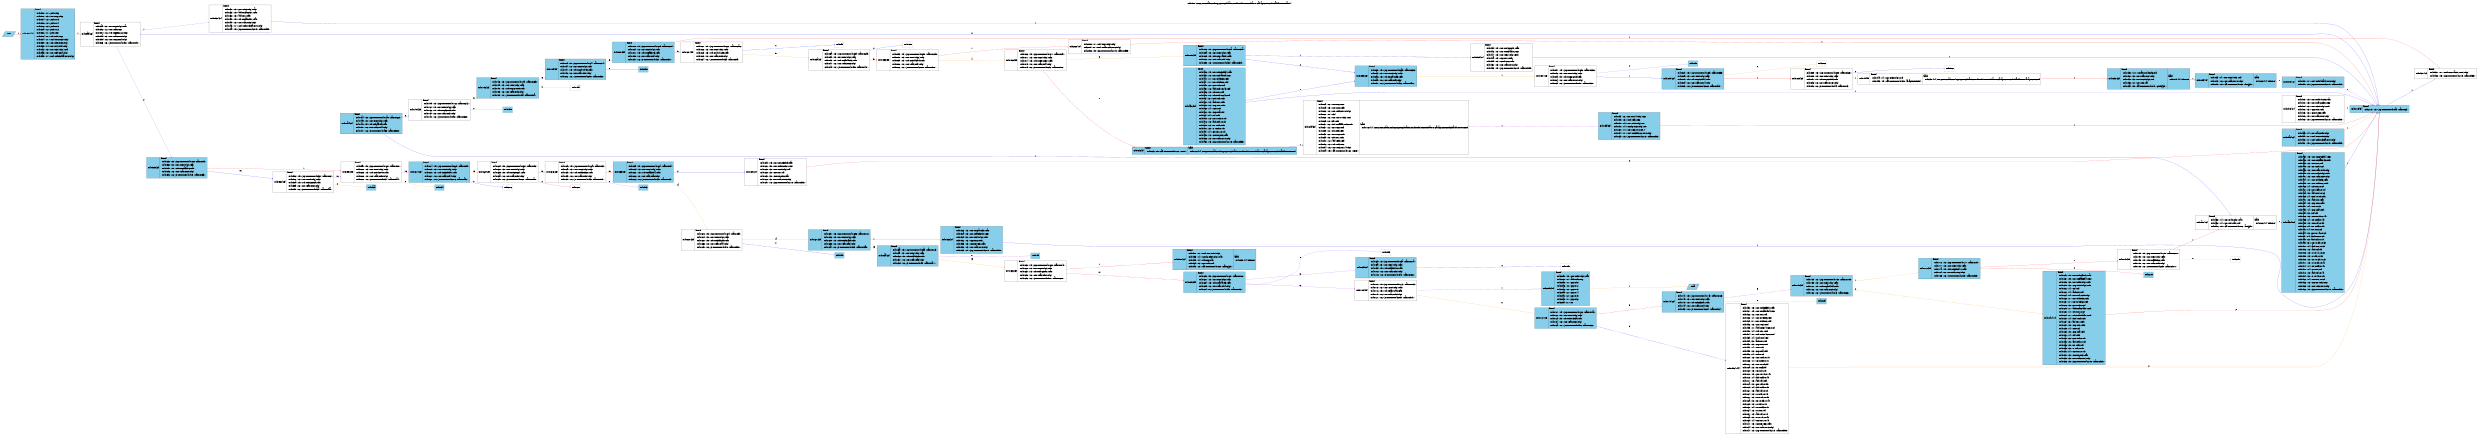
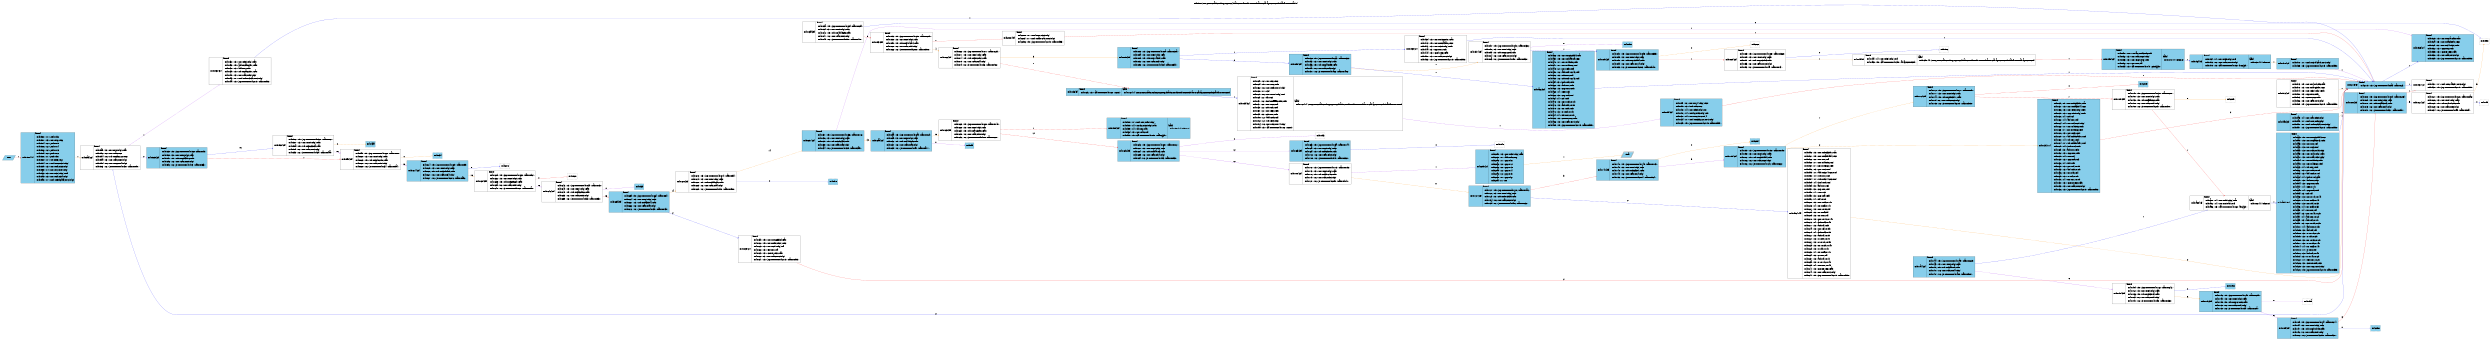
edge "0x401821 [25]" -> "0x40183a [25]": now "0x401821 [25]" -> "0x401998"
edge "0x401a36 [88]" -> "0x40189e [25]": reversed
edge "0x401925 [27]" -> "0x402115 [5]": reversed
